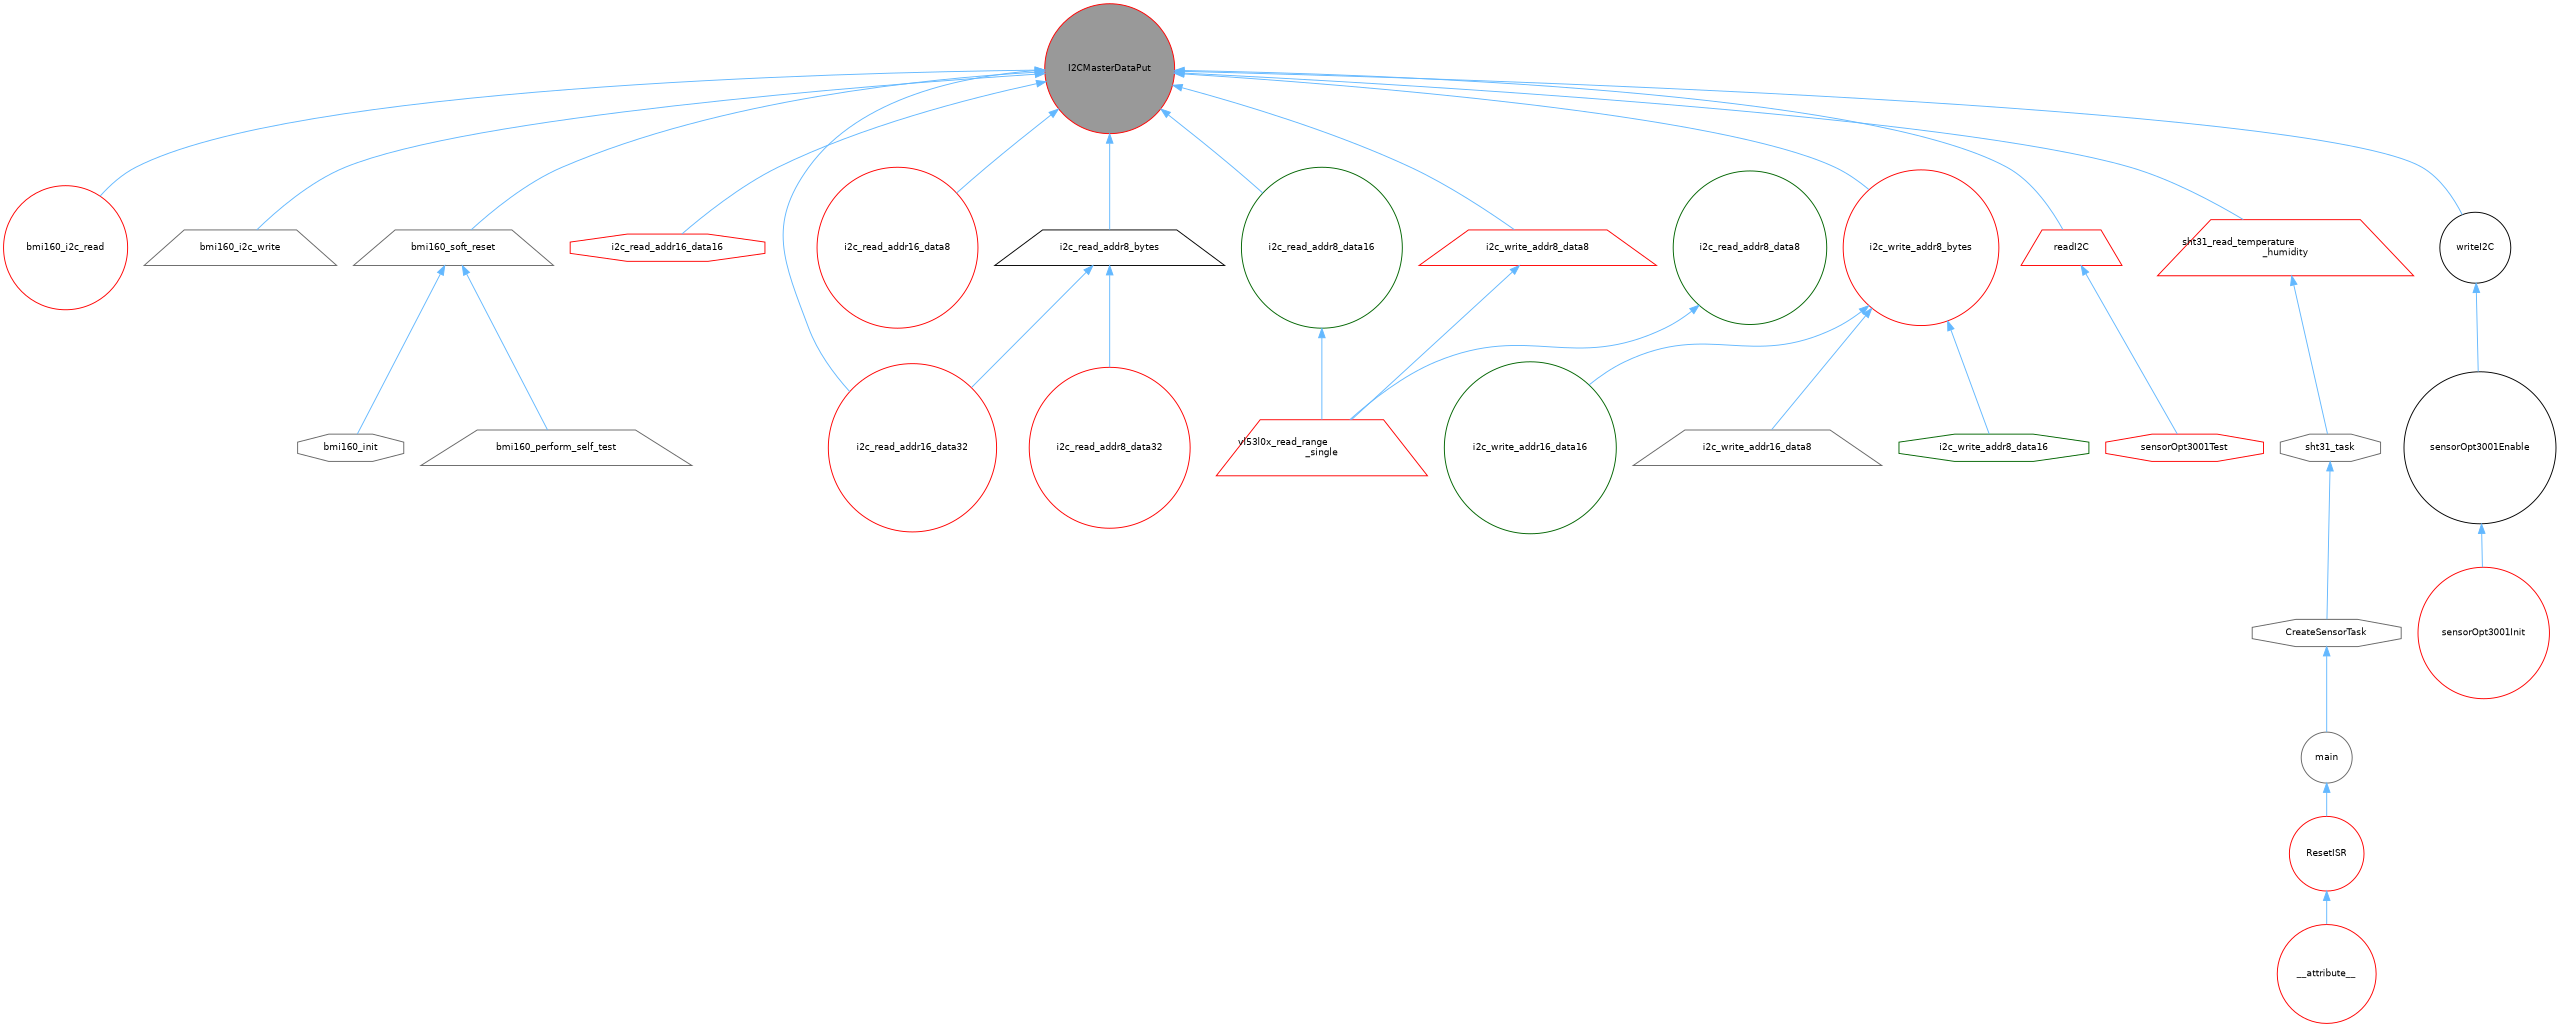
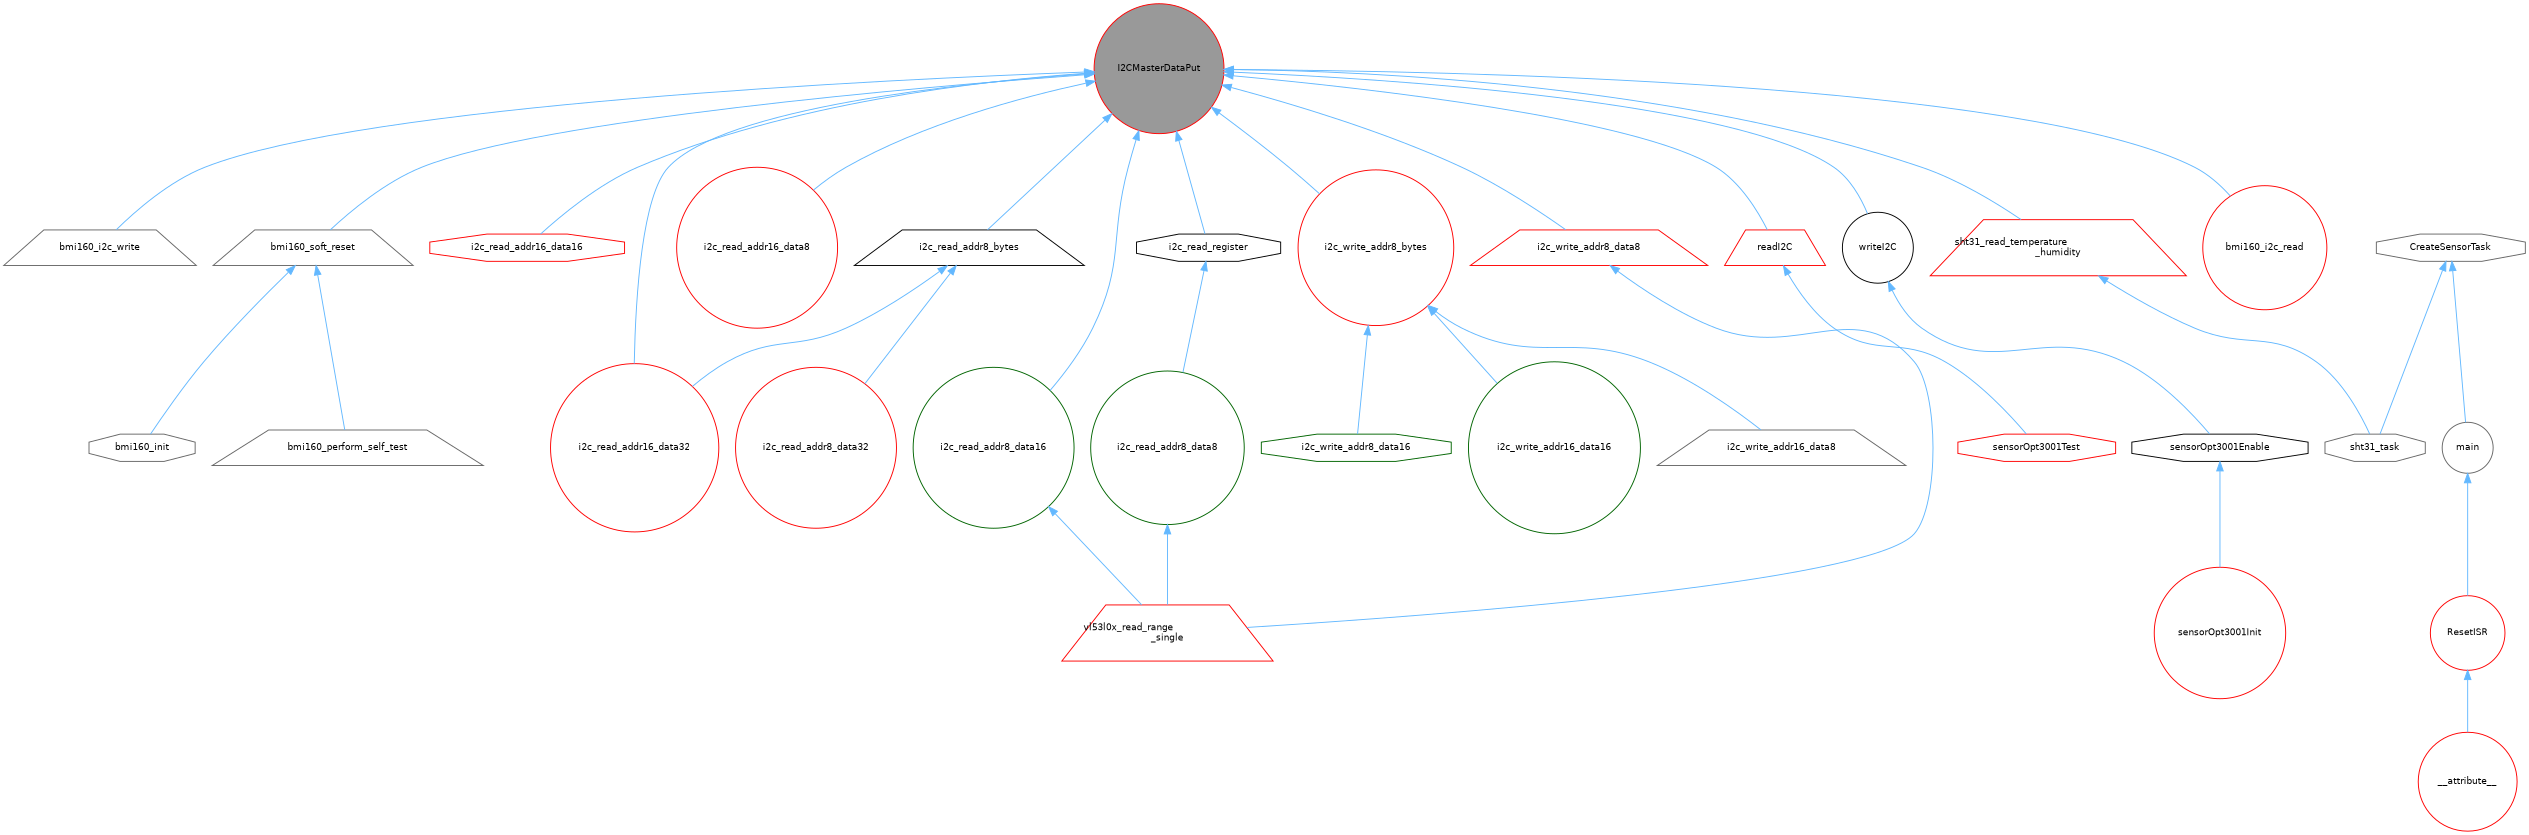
node "i2c_read_register": added
node "sensorOpt3001Enable": shape circle -> octagon
edge "CreateSensorTask" -> "sht31_task": reversed
